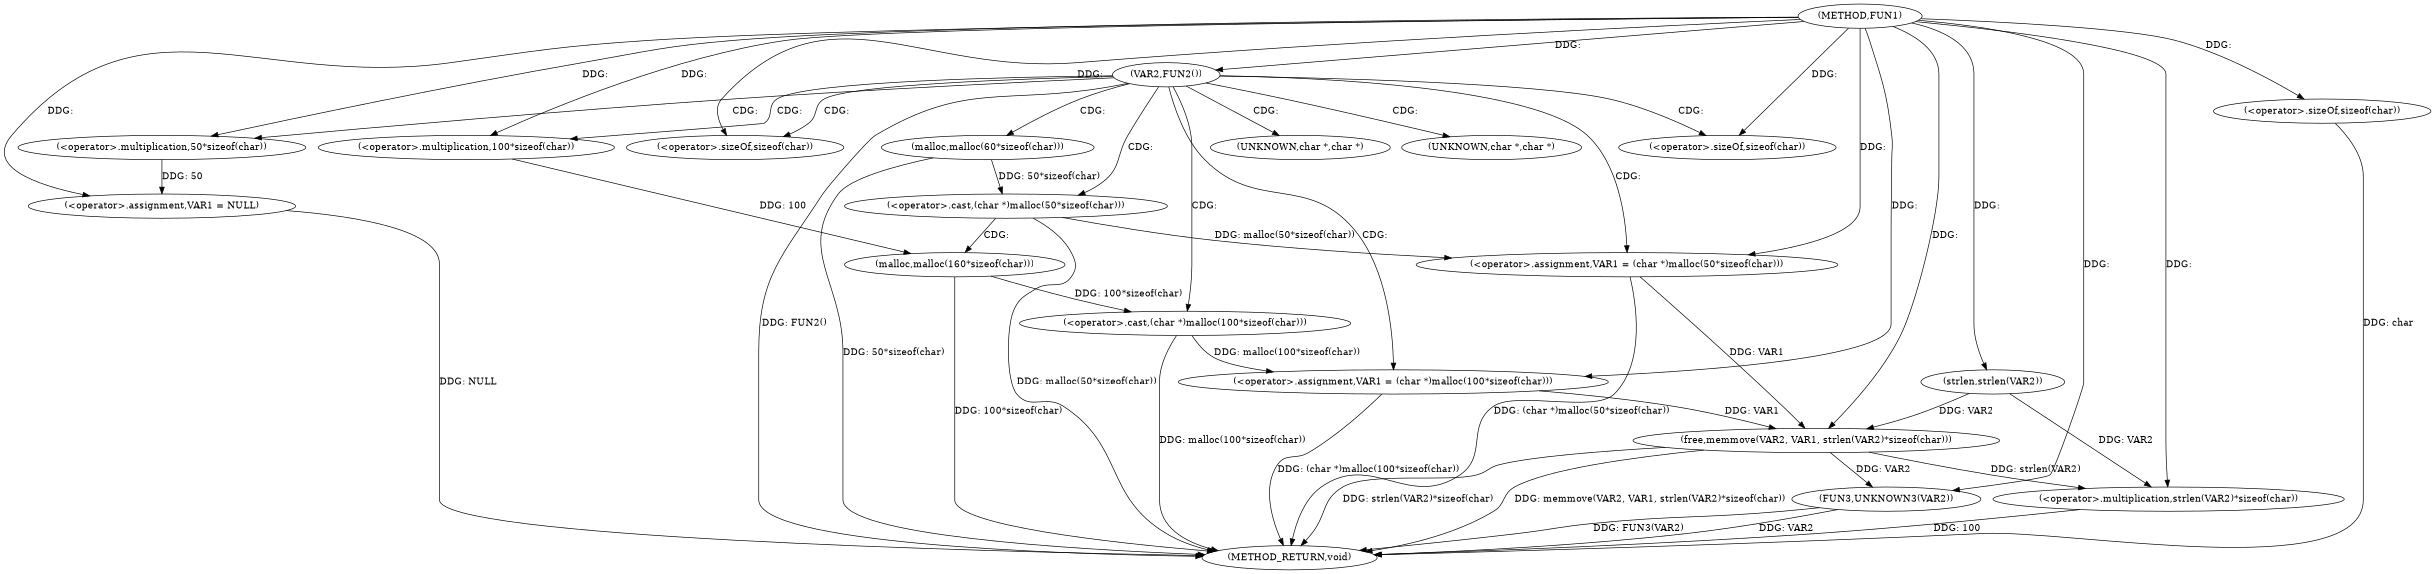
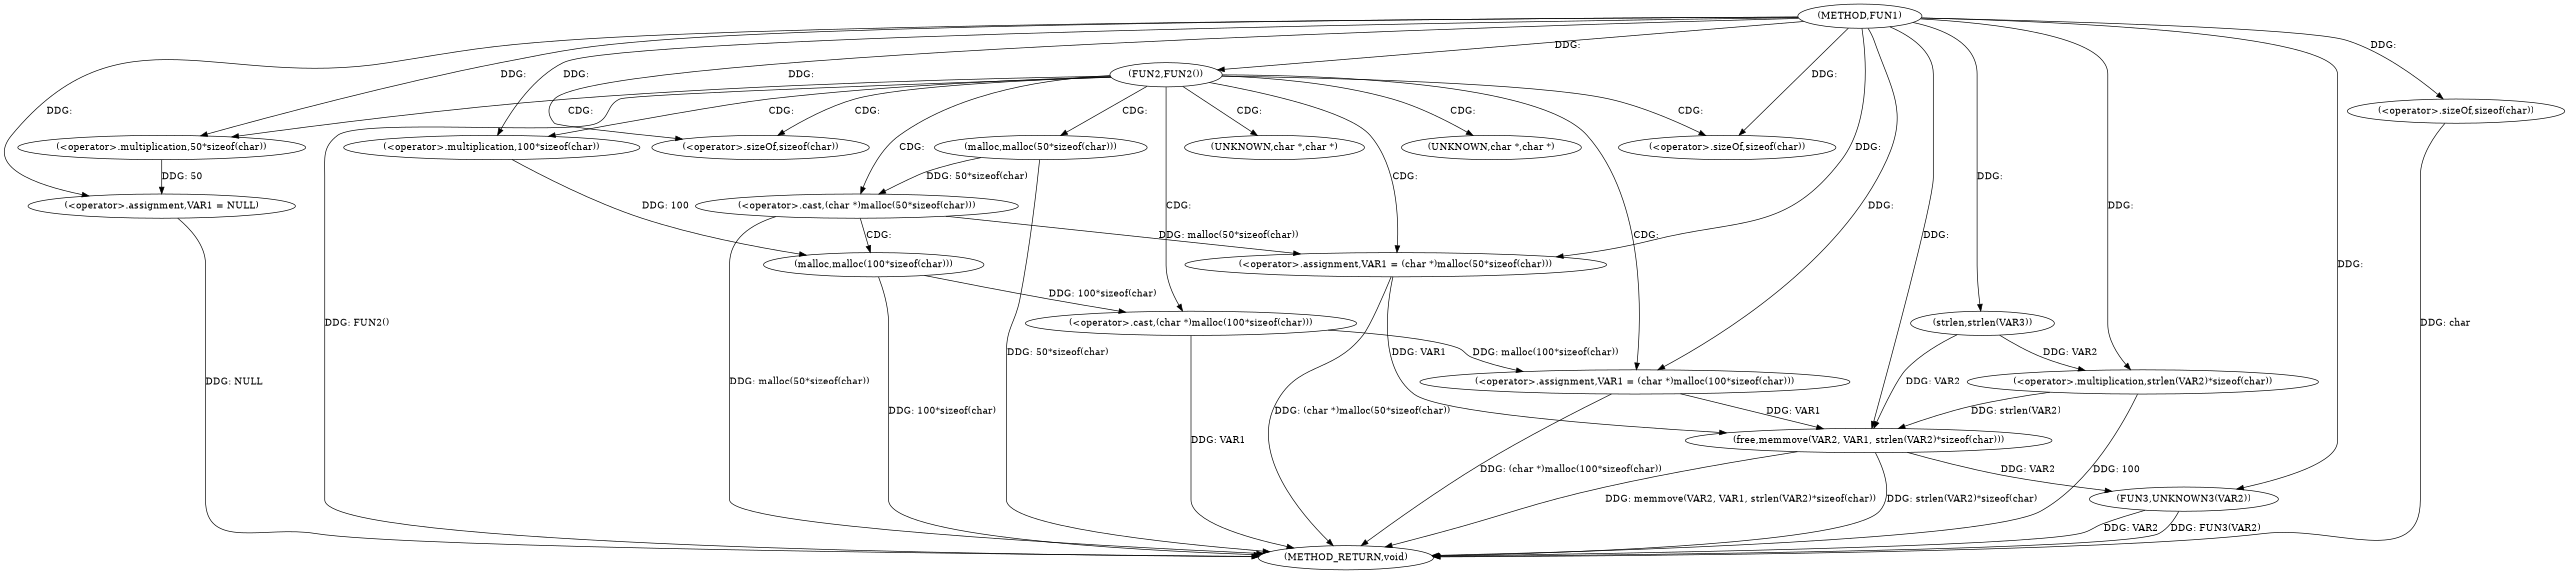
node "(VAR2,FUN2())": label "(VAR2,FUN2())" -> "(FUN2,FUN2())"
node "(malloc,malloc(60*sizeof(char)))": label "(malloc,malloc(60*sizeof(char)))" -> "(malloc,malloc(50*sizeof(char)))"
node "(malloc,malloc(160*sizeof(char)))": label "(malloc,malloc(160*sizeof(char)))" -> "(malloc,malloc(100*sizeof(char)))"
node "(strlen,strlen(VAR2))": label "(strlen,strlen(VAR2))" -> "(strlen,strlen(VAR3))"
edge "(<operator>.cast,(char *)malloc(100*sizeof(char)))" -> "(METHOD_RETURN,void)": label "DDG: malloc(100*sizeof(char))" -> "DDG: VAR1"
edge "(free,memmove(VAR2, VAR1, strlen(VAR2)*sizeof(char)))" -> "(<operator>.multiplication,strlen(VAR2)*sizeof(char))": reversed
